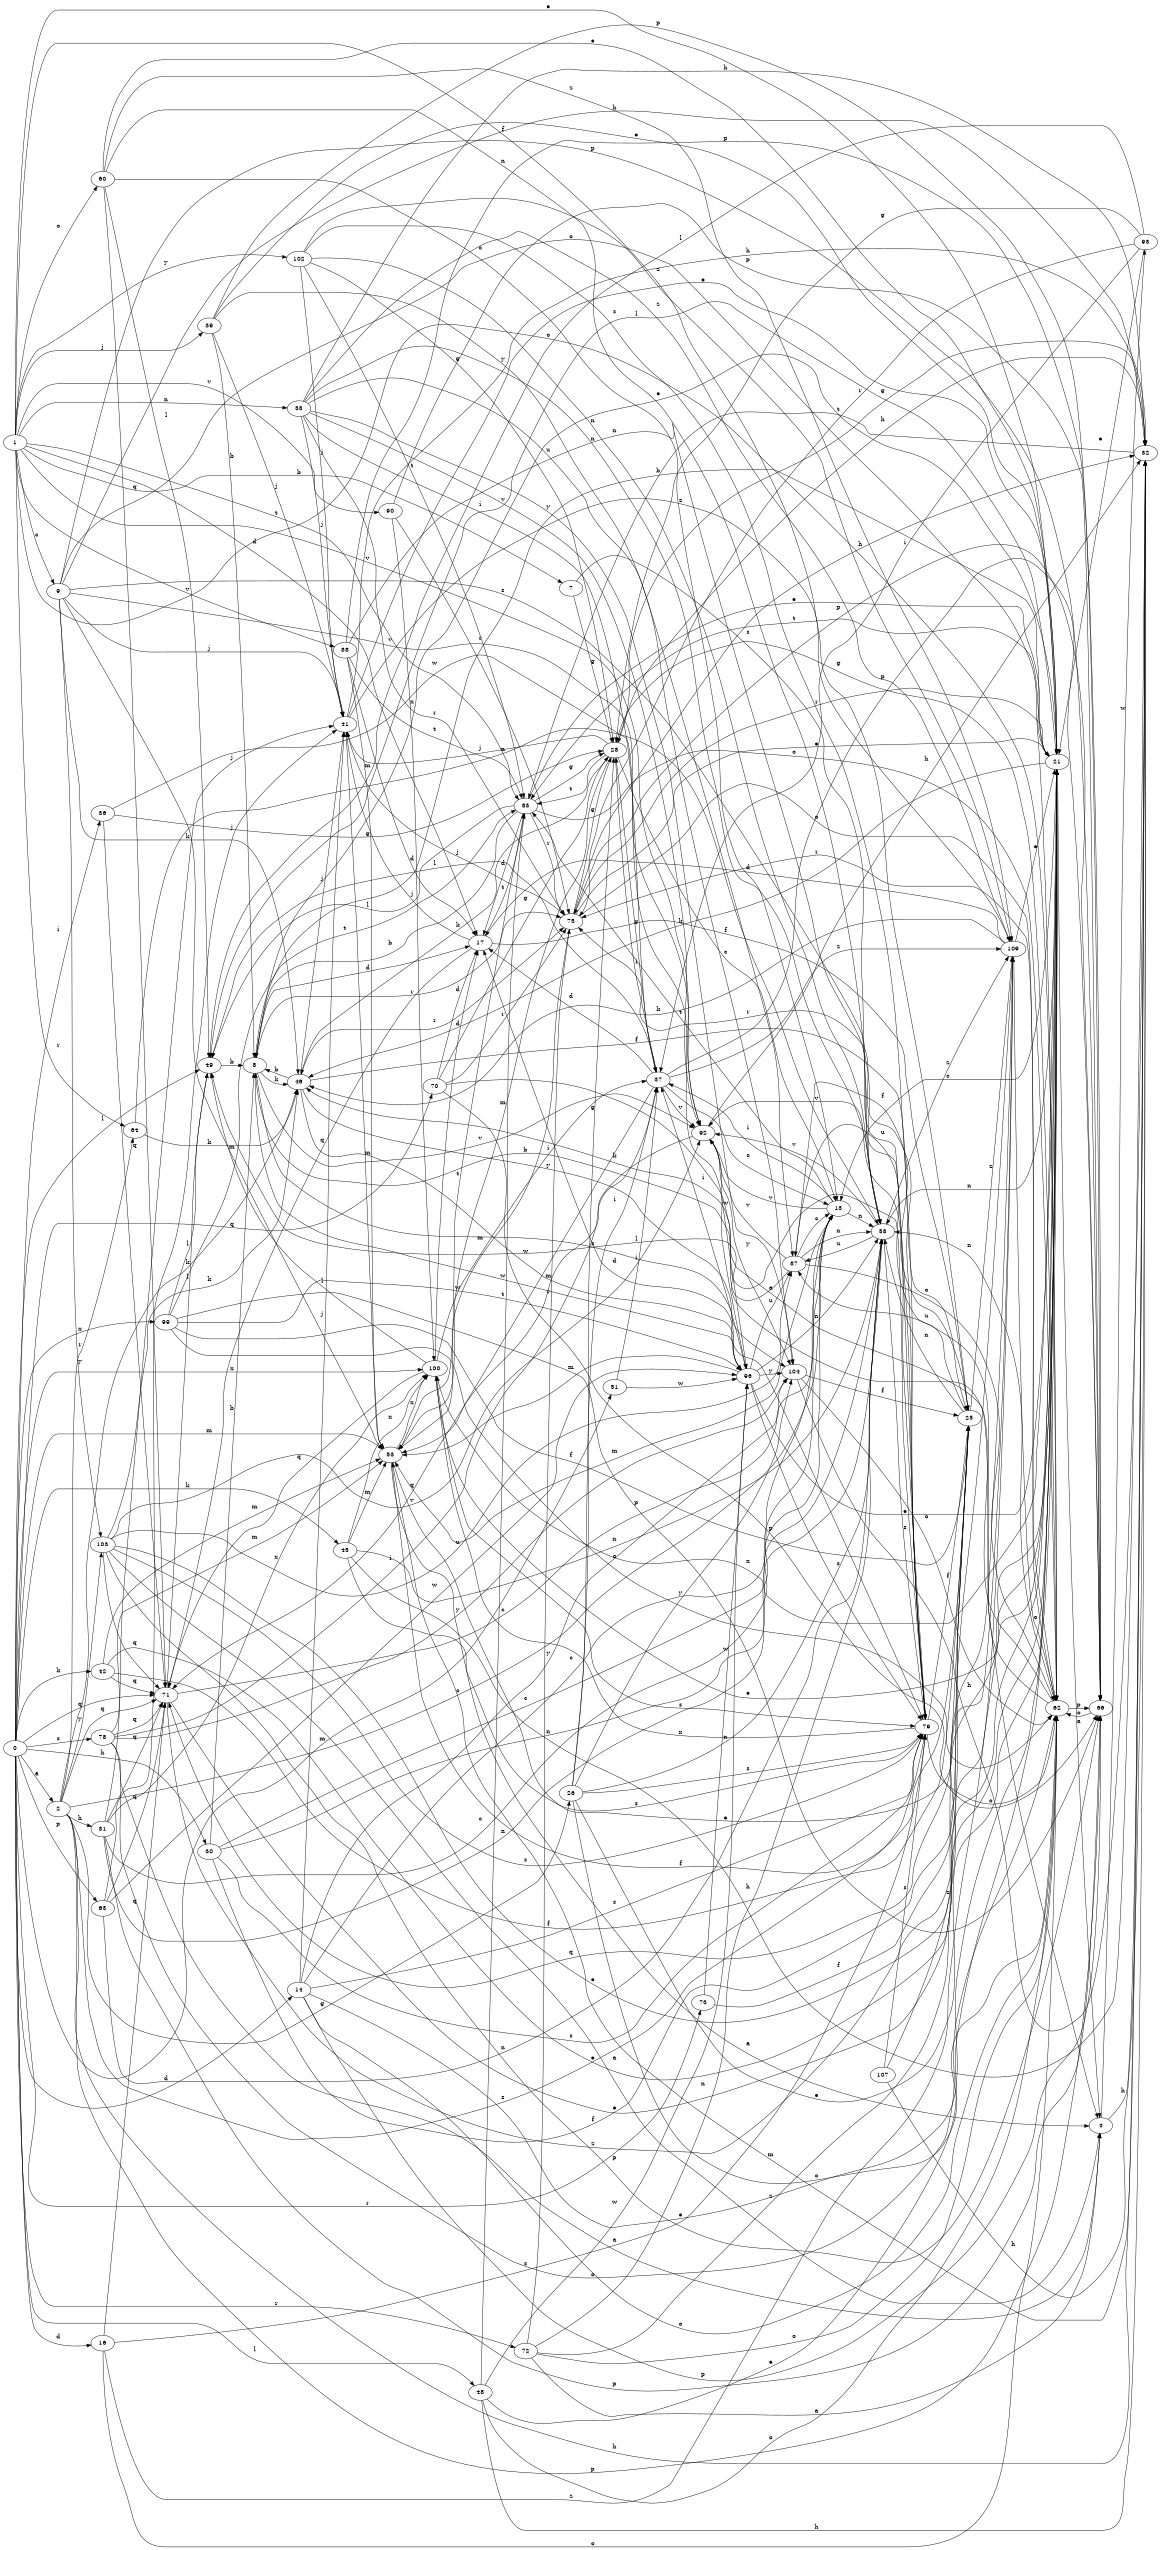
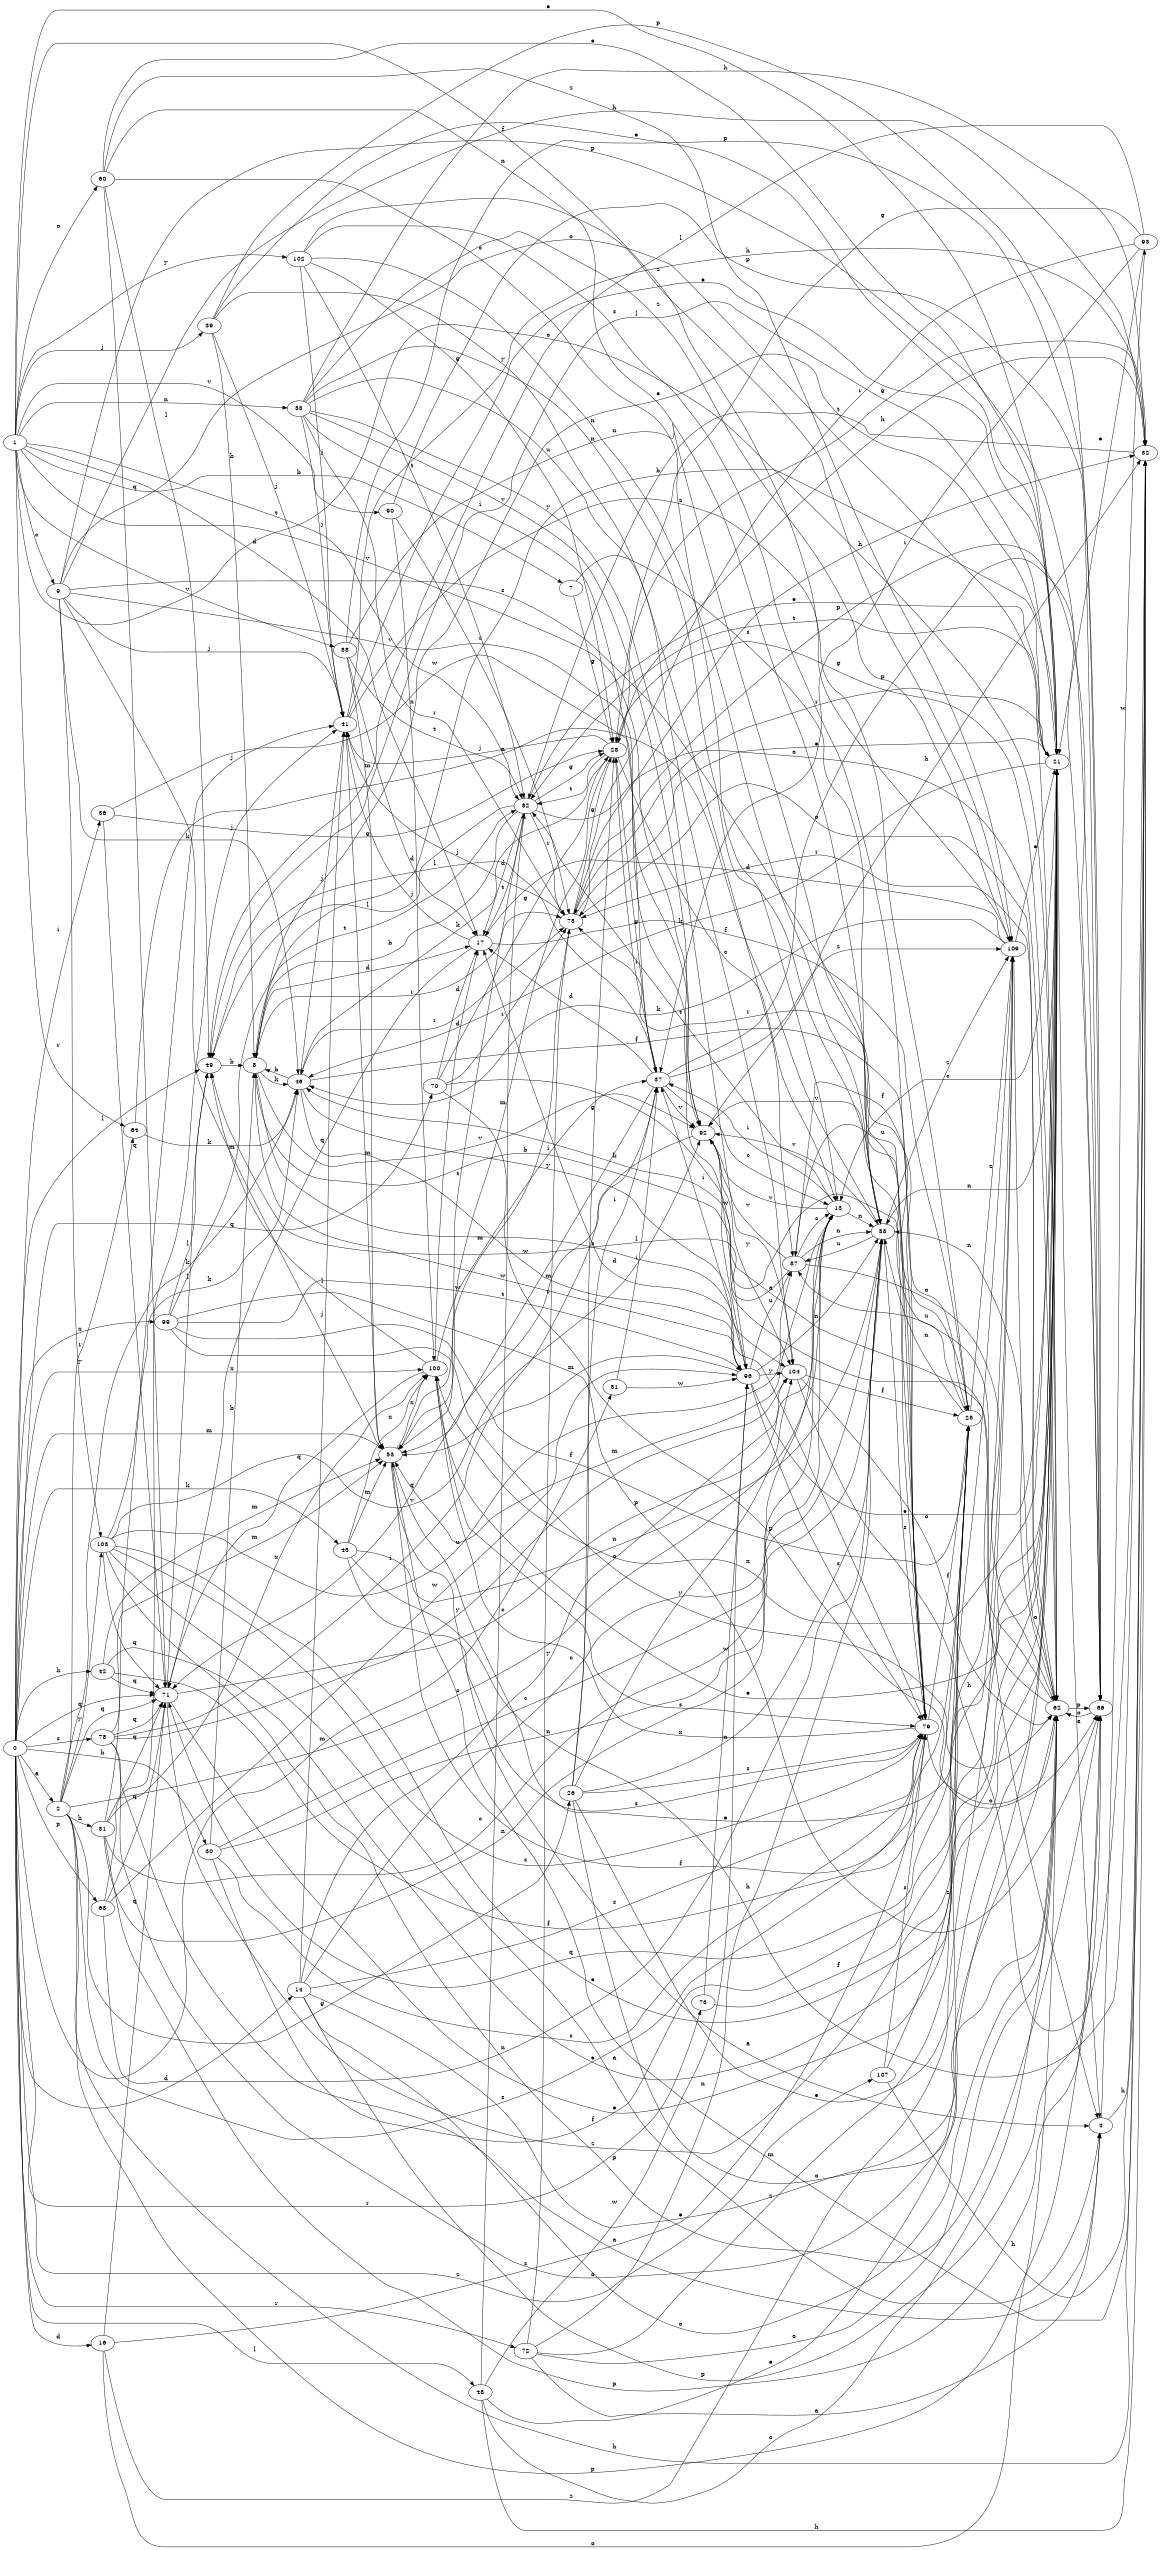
node "83": label "83" -> "82"
edge "0" -> "107": added, label "z"
